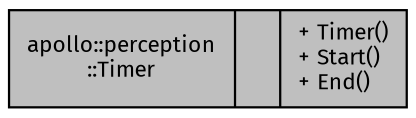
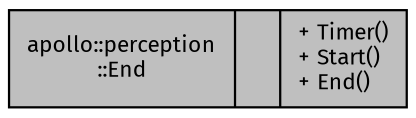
node "apollo::perception": text "::Timer" -> "::End"
